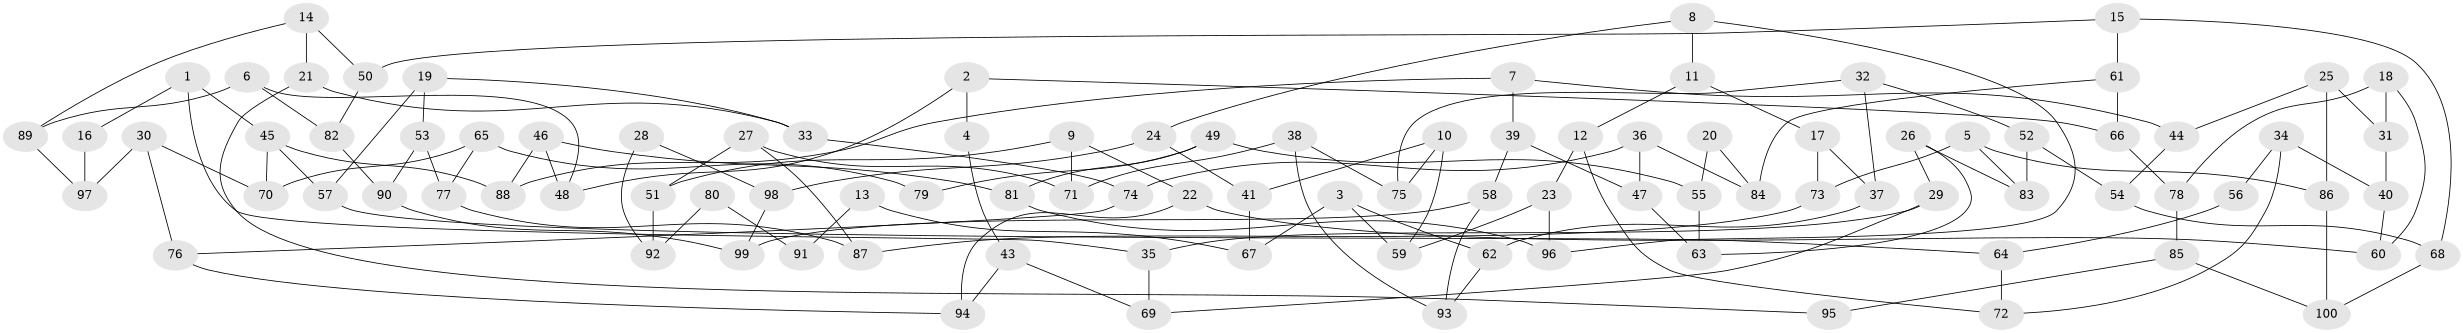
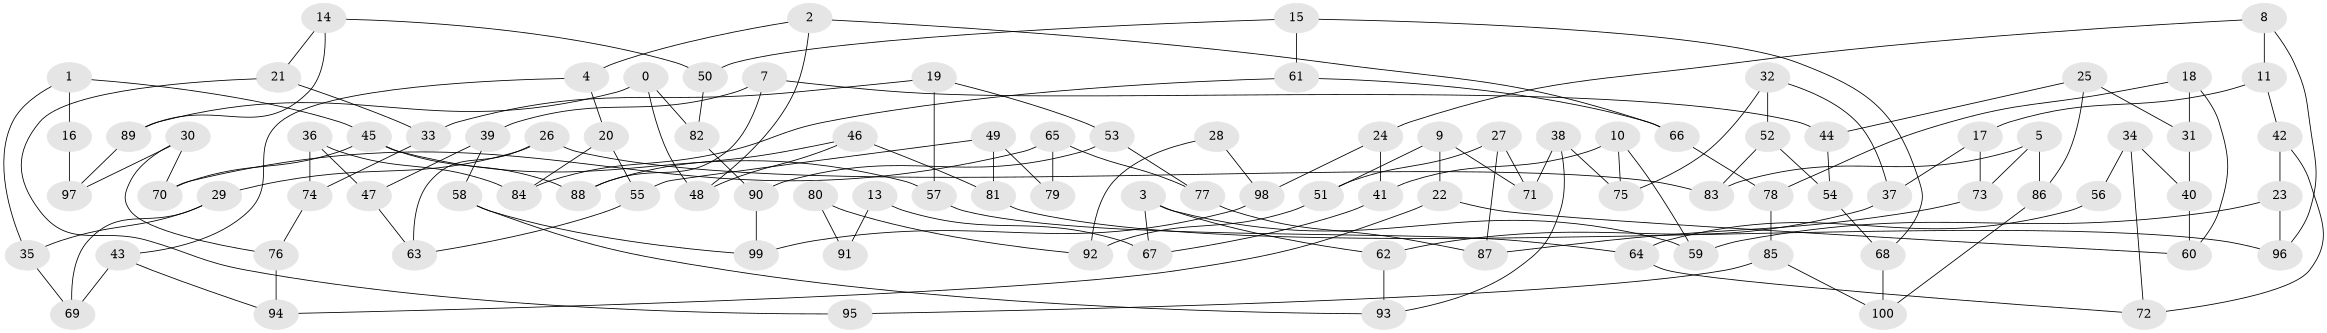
node "6": label "6" -> "0"
edge "4" -- "20": added
node "12": label "12" -> "42"
